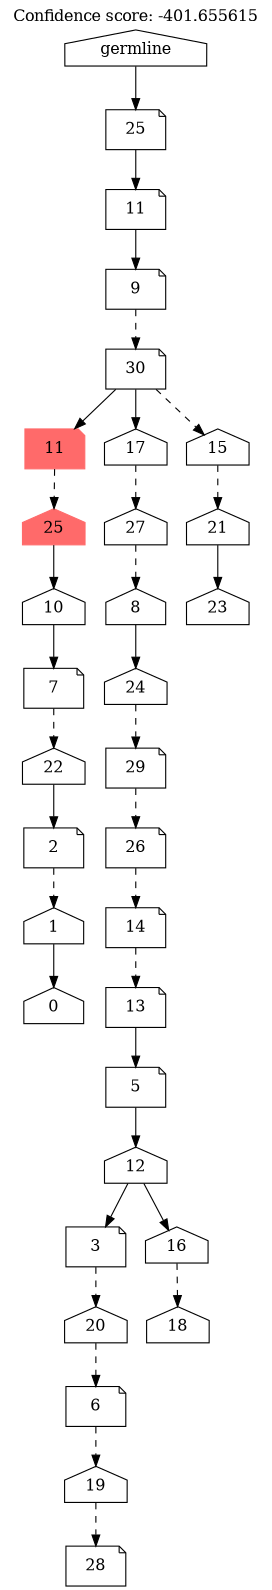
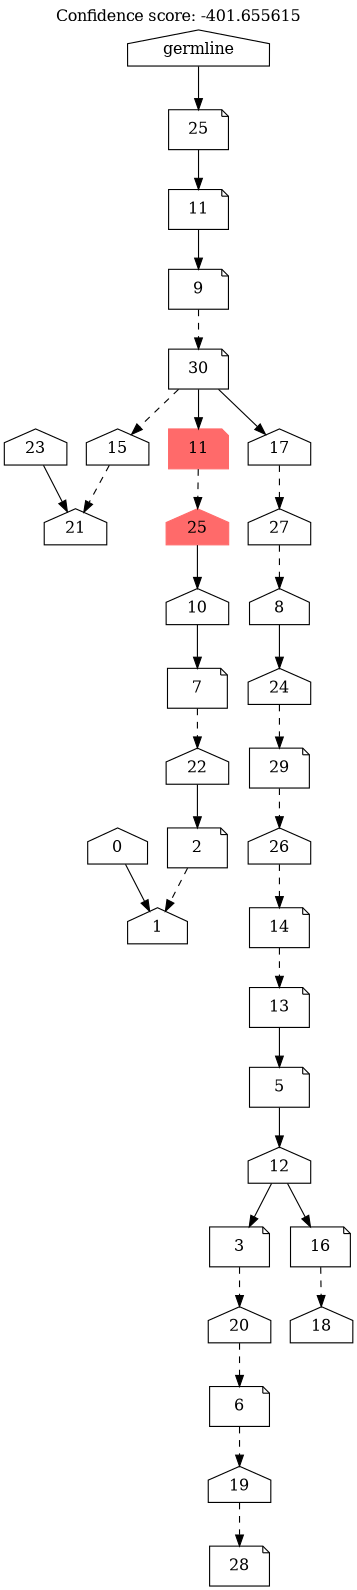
edge "21" -> "23": reversed
node "26": shape note -> house
edge "1" -> "0": reversed
node "16": shape house -> note
